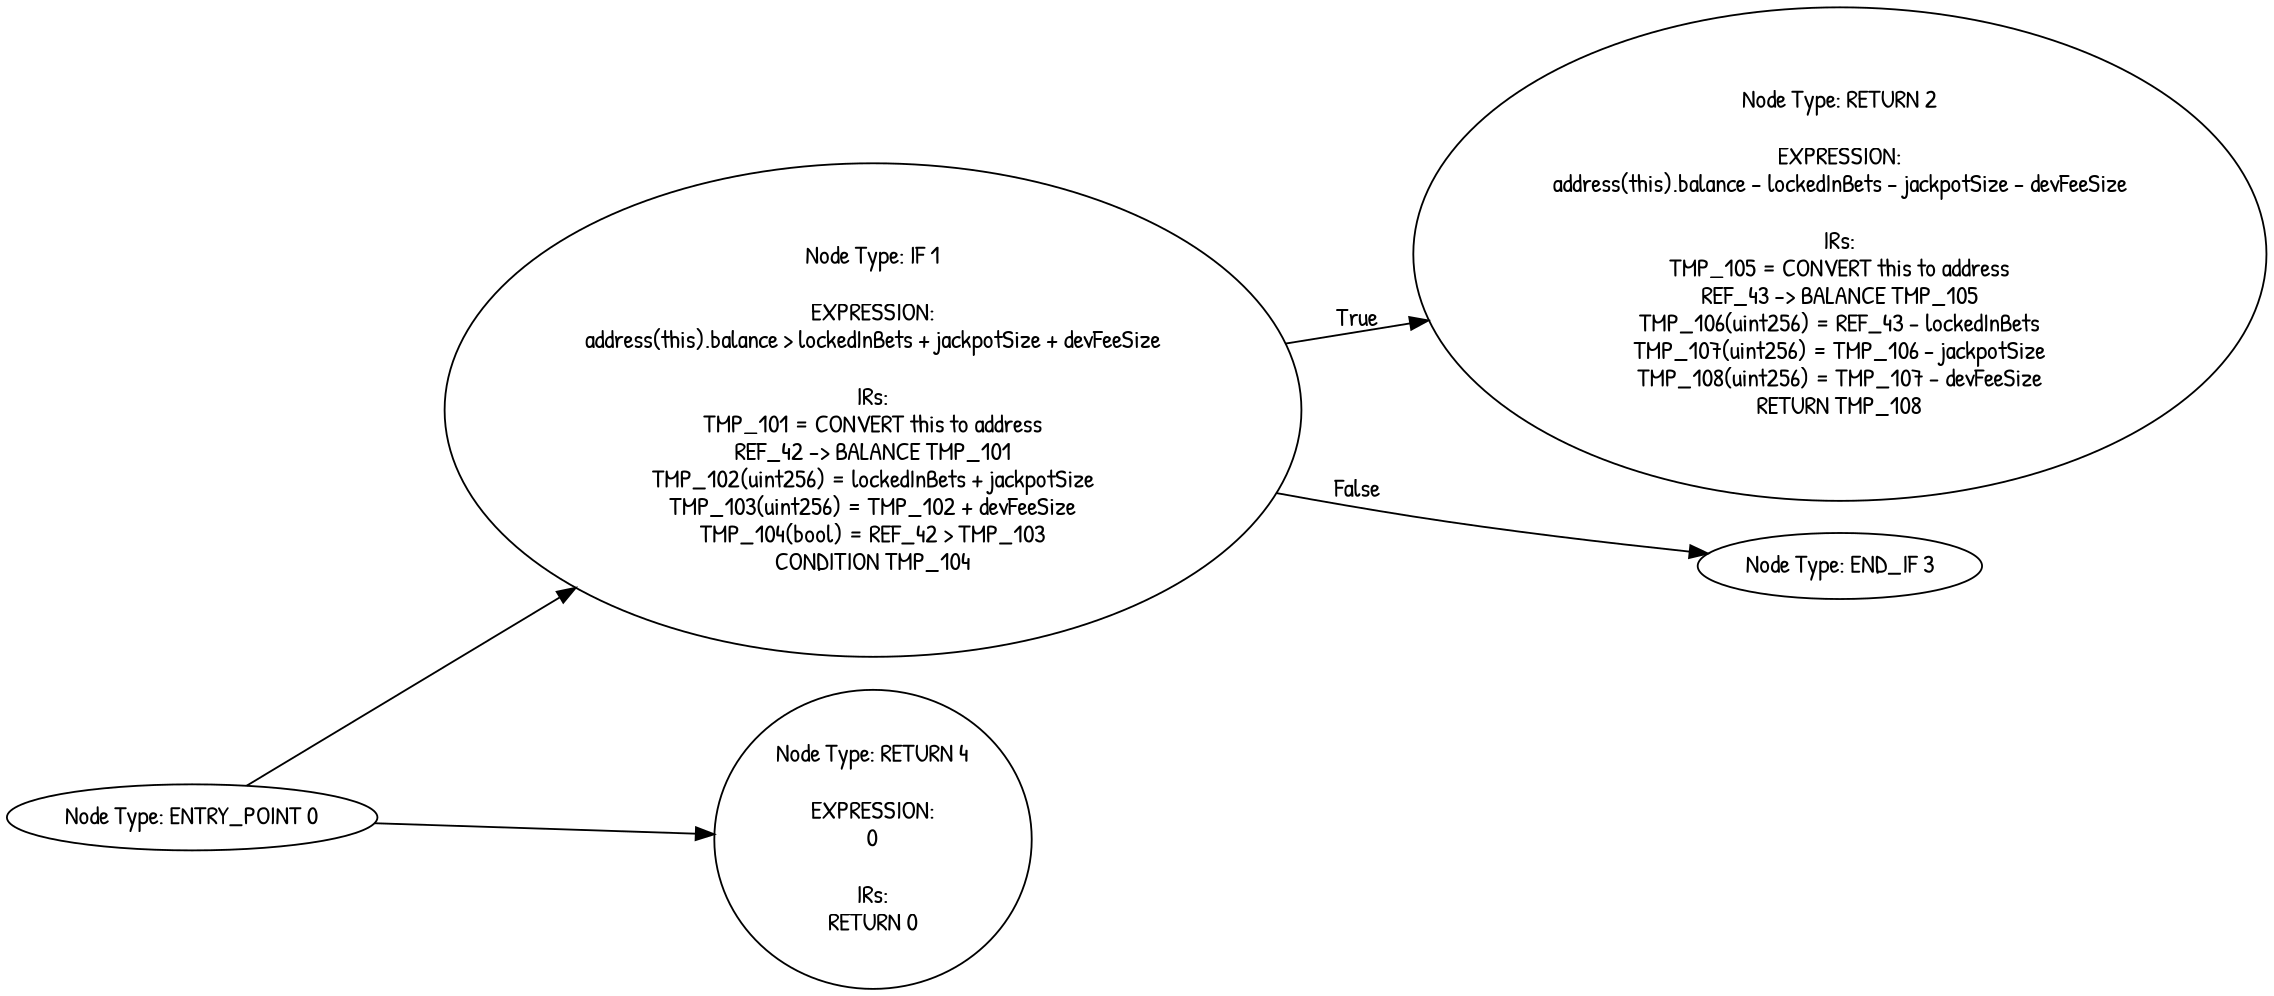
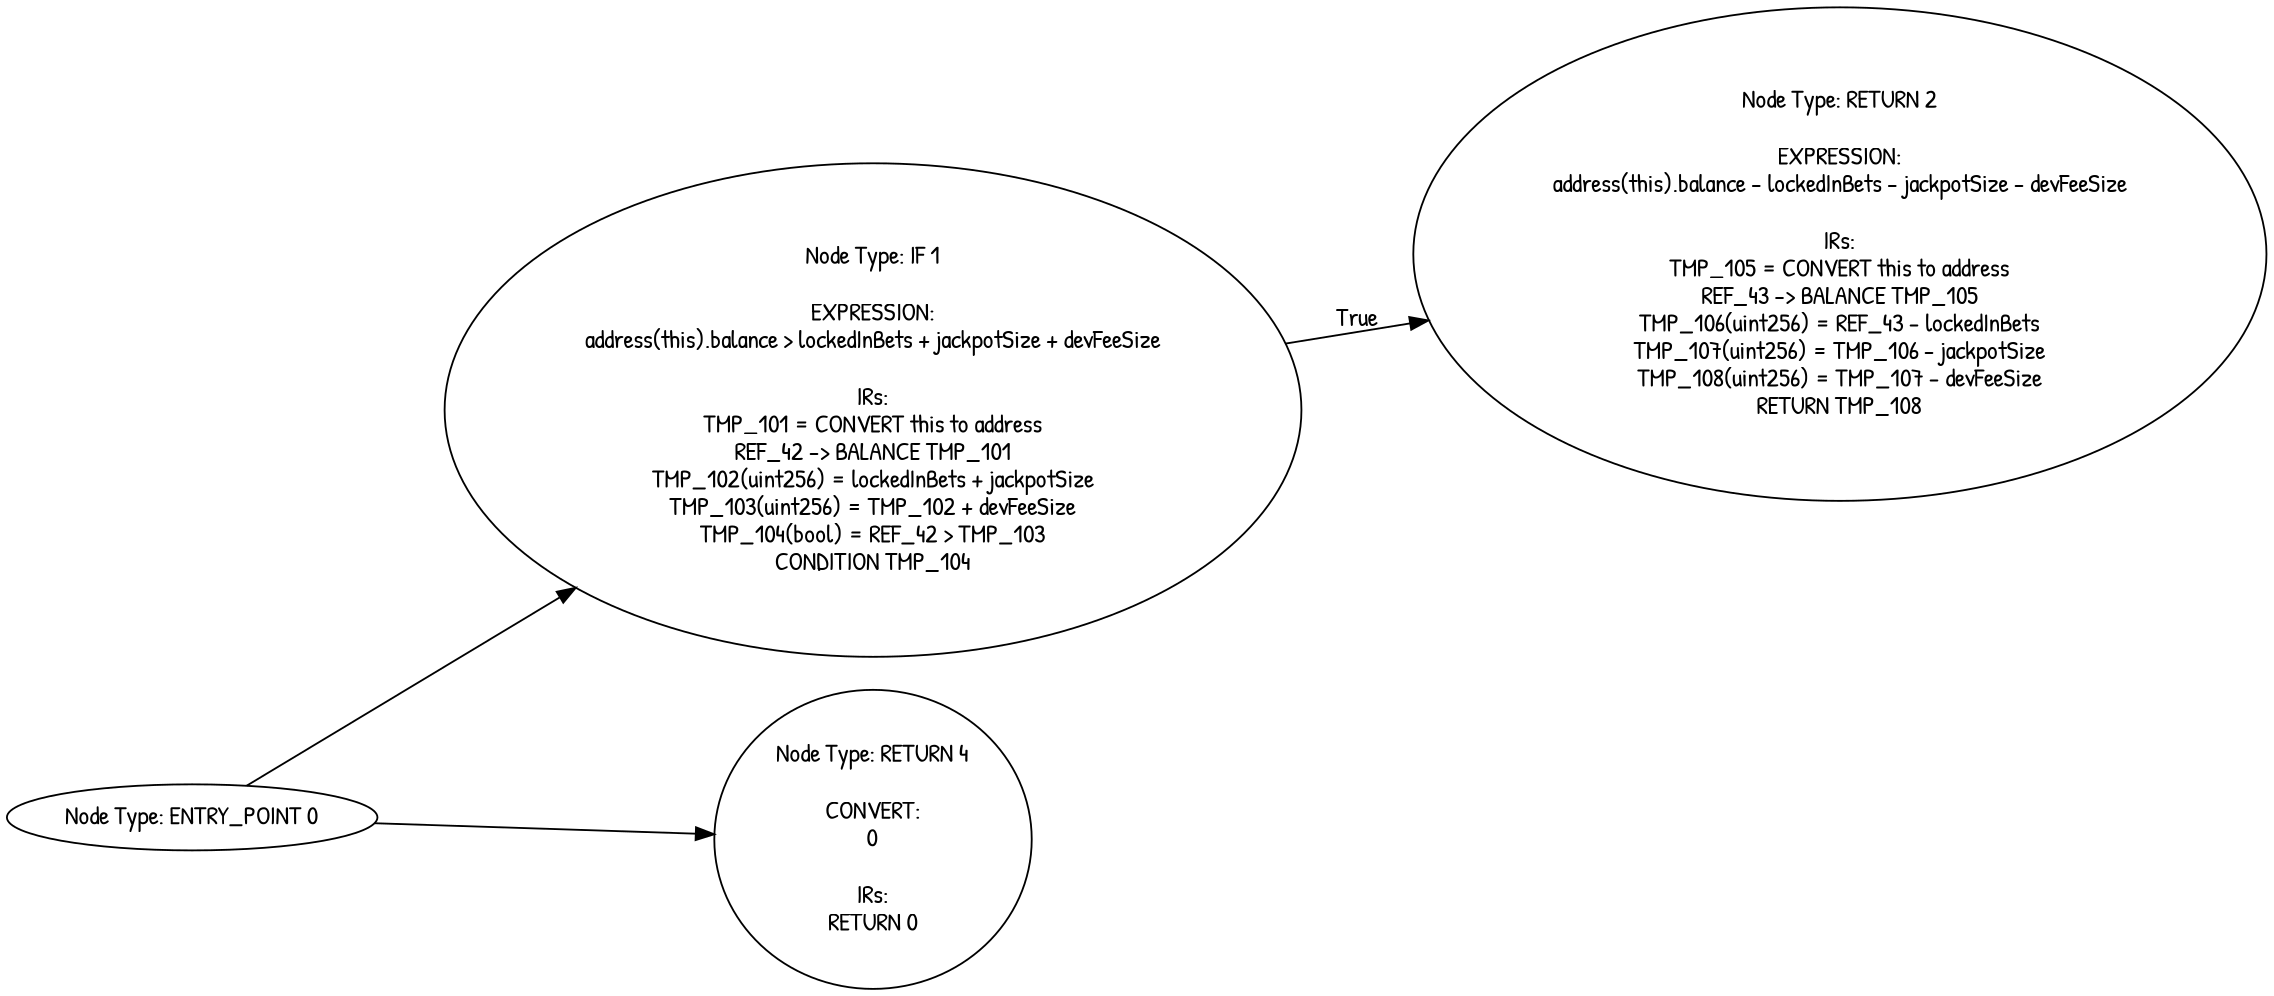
node "Node Type: END_IF 3": removed
node "Node Type: RETURN 4 EXPRESSION: 0 IRs: RETURN 0": label "Node Type: RETURN 4 EXPRESSION: 0 IRs: RETURN 0" -> "Node Type: RETURN 4 CONVERT: 0 IRs: RETURN 0"
